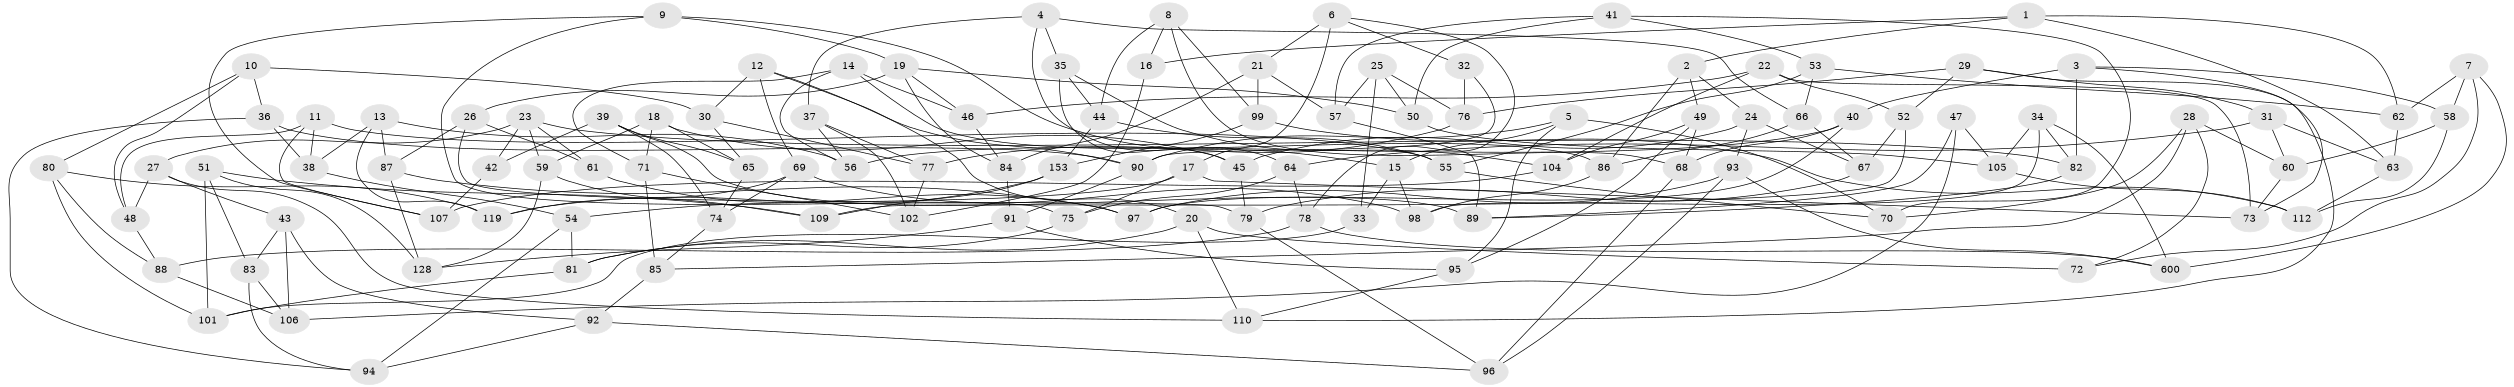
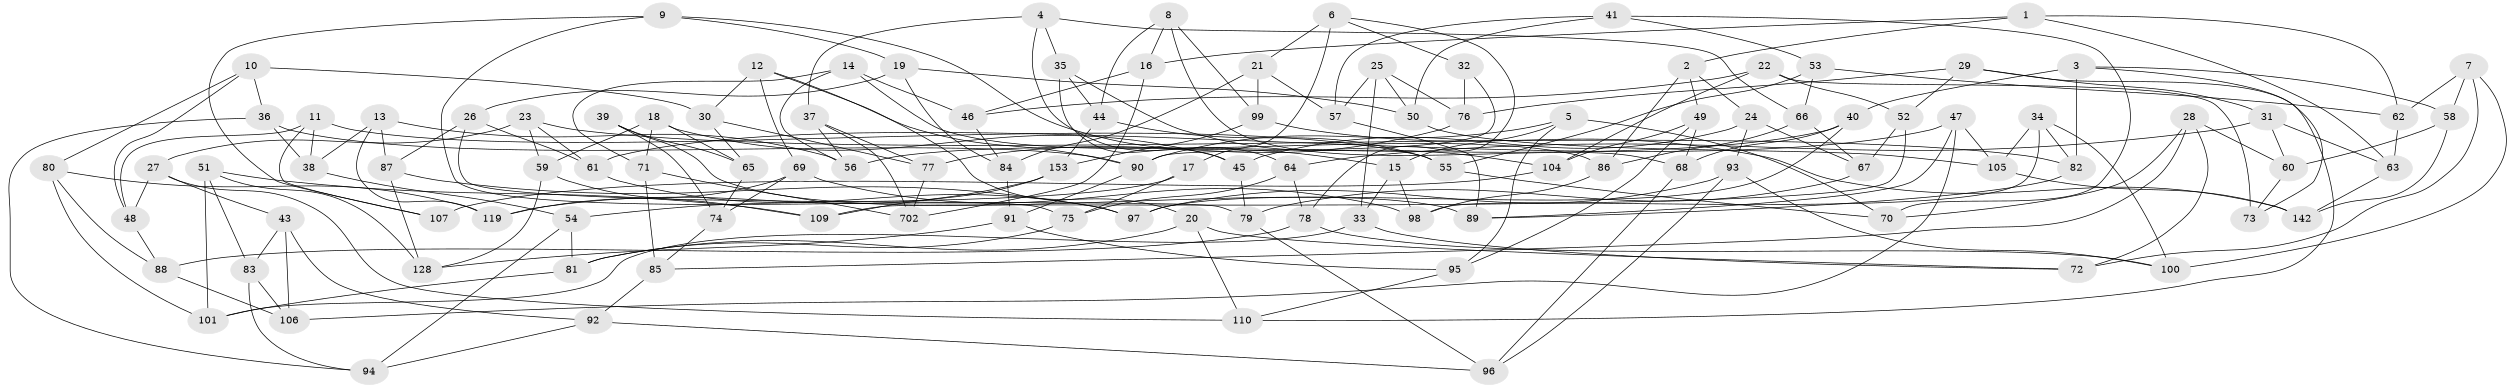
edge "19" -- "46": now "16" -- "46"
edge "47" -- "61": added
node "42": removed
edge "17" -- "73": removed
node "102": label "102" -> "702"
node "112": label "112" -> "142"
edge "33" -- "72": added
node "600": label "600" -> "100"
